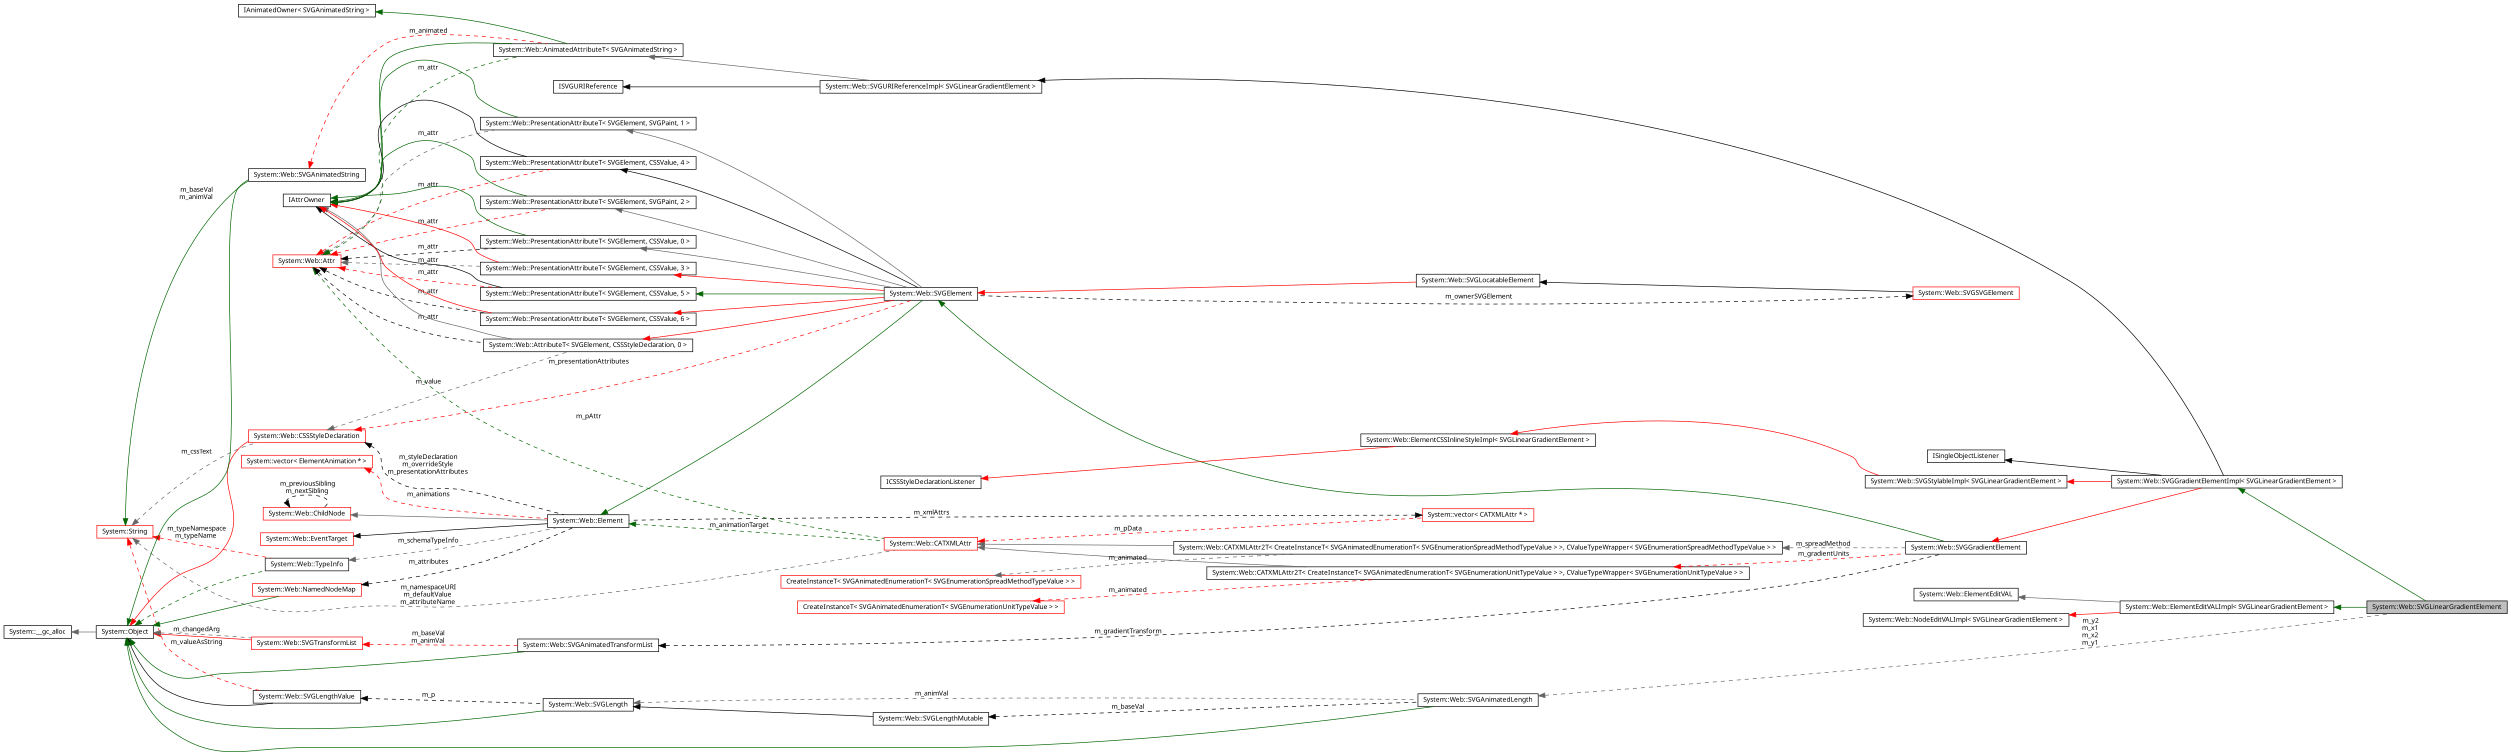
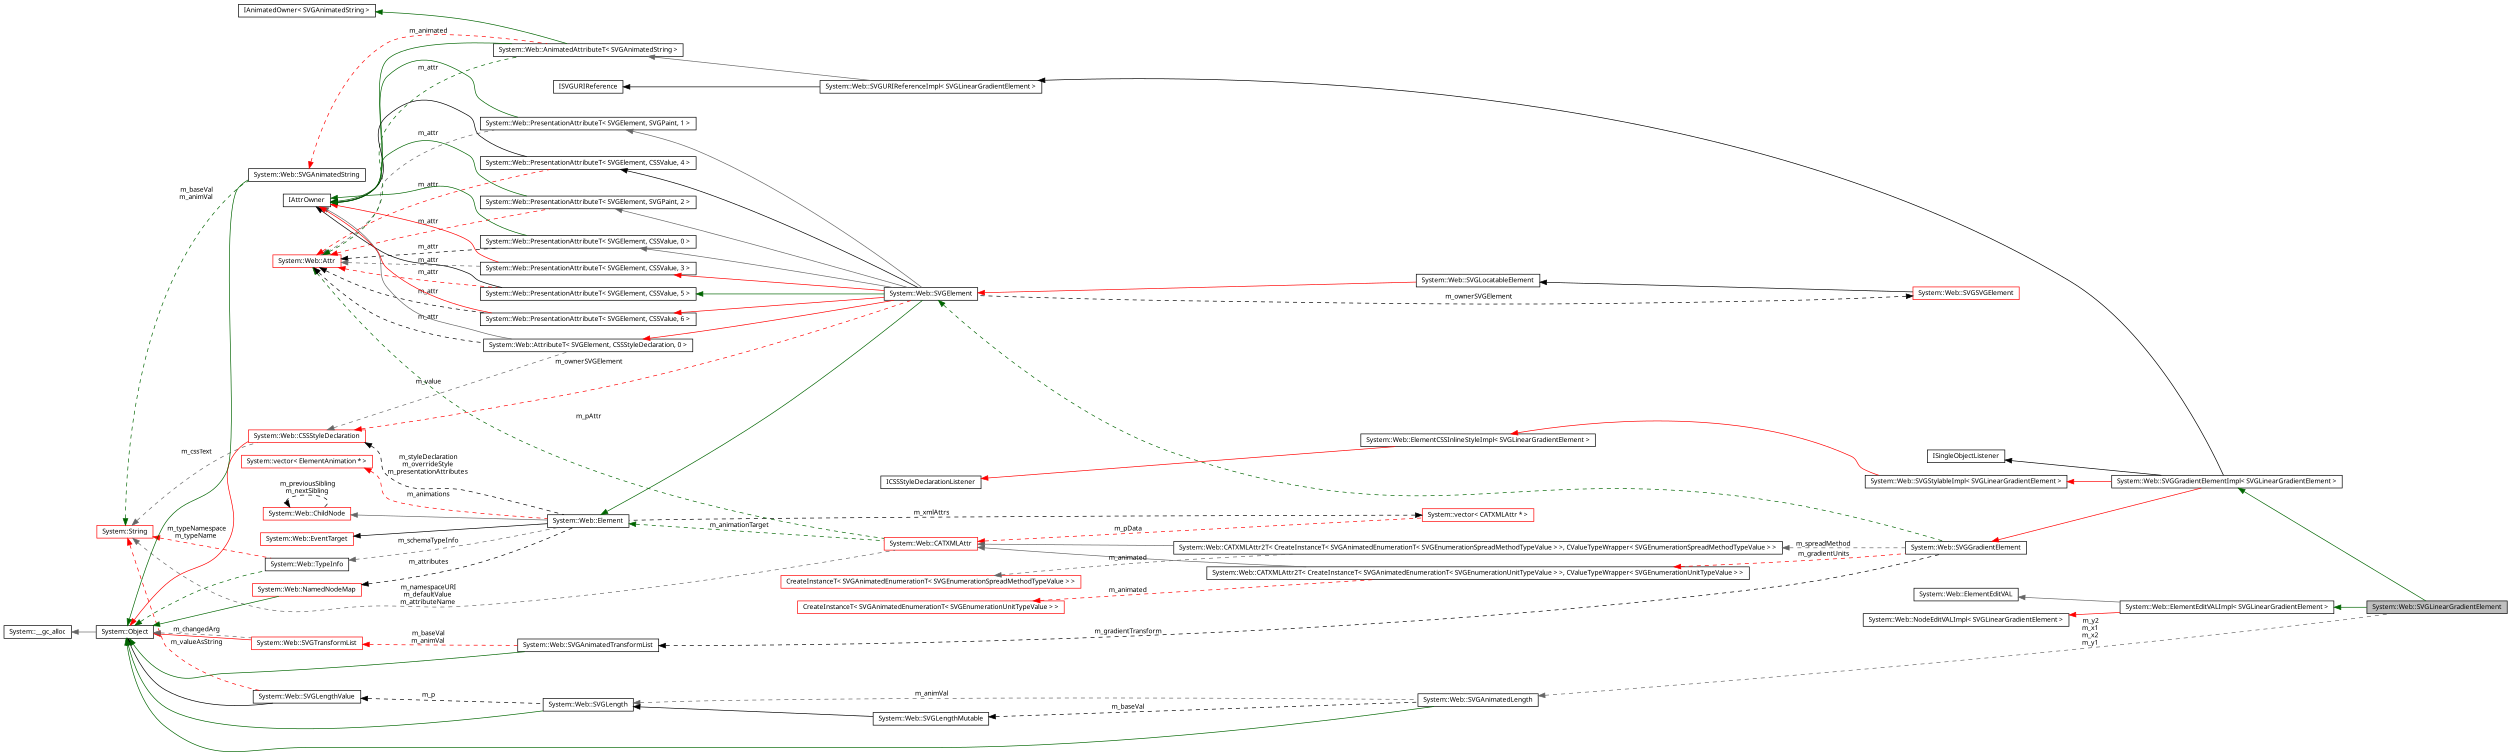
edge "System::Web::SVGAnimatedString" -> "System::String": style solid -> dashed
edge "System::Web::SVGElement" -> "System::Web::CSSStyleDeclaration": label " m_presentationAttributes" -> " m_ownerSVGElement"
edge "System::Web::SVGGradientElement" -> "System::Web::SVGElement": style solid -> dashed
